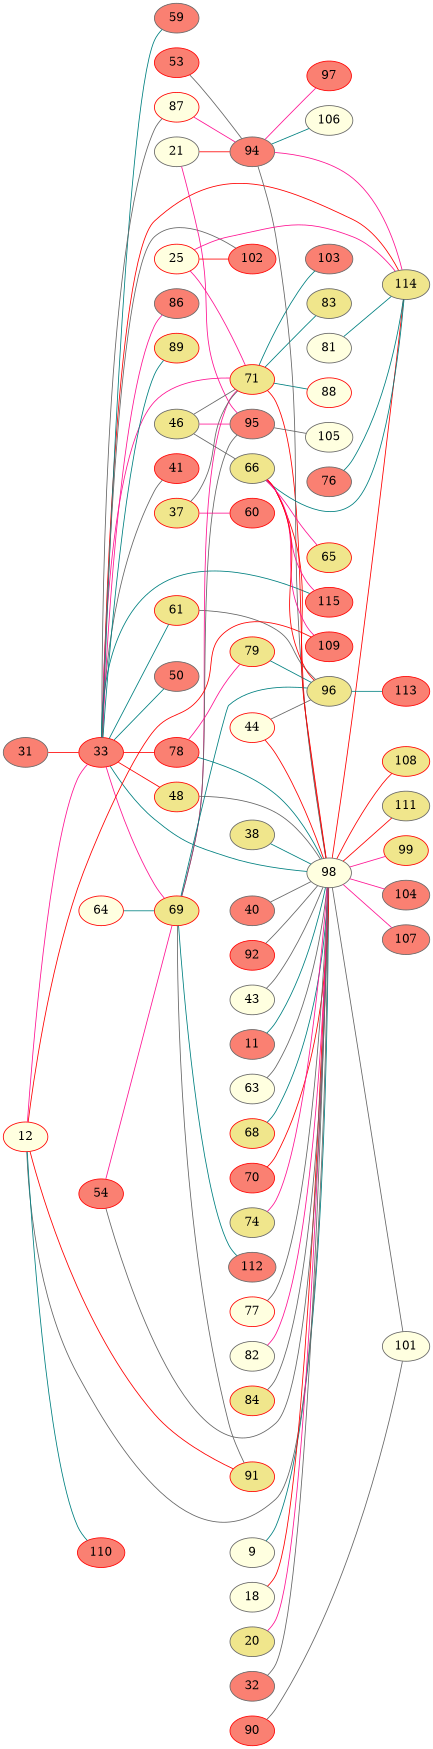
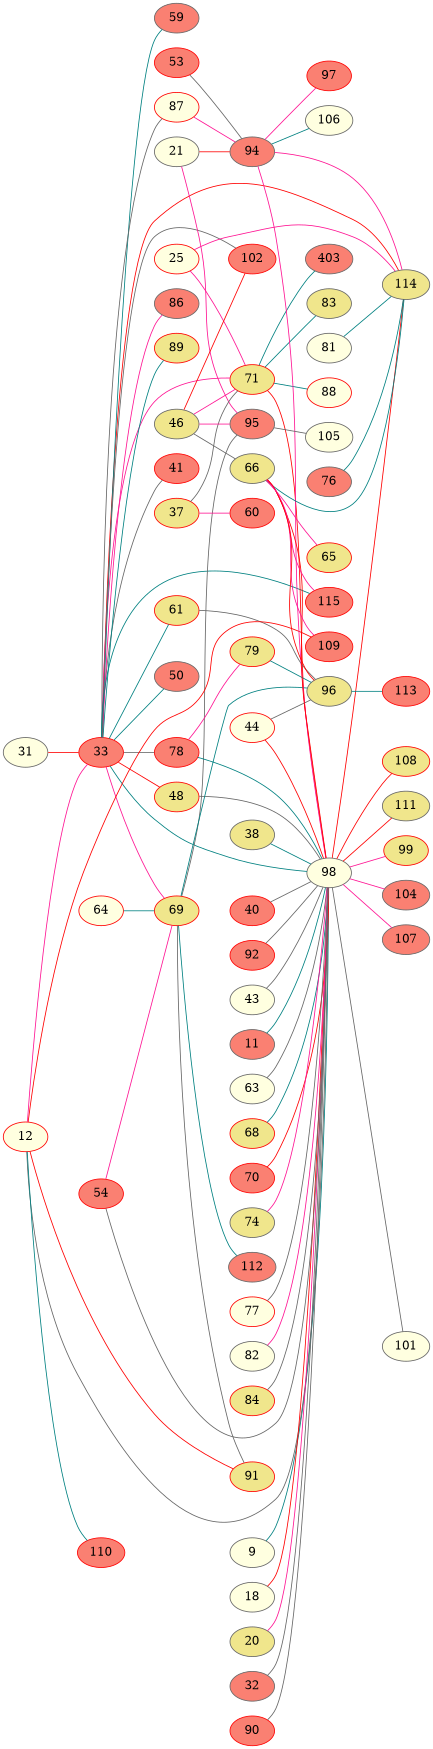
edge "25" -- "102": now "46" -- "102"
node "103": label "103" -> "403"
edge "71" -- "46": color gray40 -> deeppink
edge "94" -- "98": color gray40 -> deeppink
edge "71" -- "69": removed
node "31": fillcolor salmon -> lightyellow
edge "33" -- "78": color red -> gray40
node "40": color gray40 -> red
edge "101" -- "90": now "98" -- "90"
